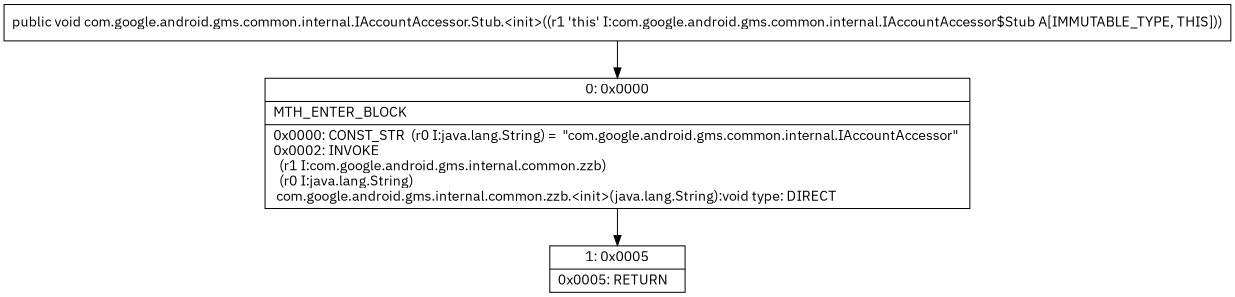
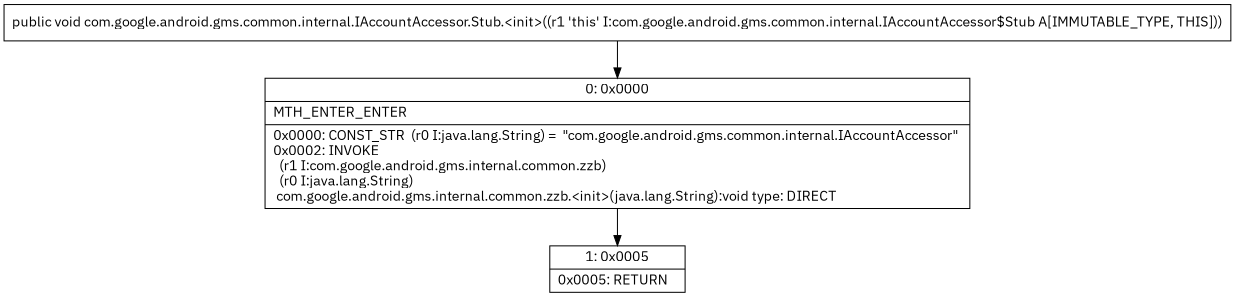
node "0: 0x0000": text "MTH_ENTER_BLOCK" -> "MTH_ENTER_ENTER"
